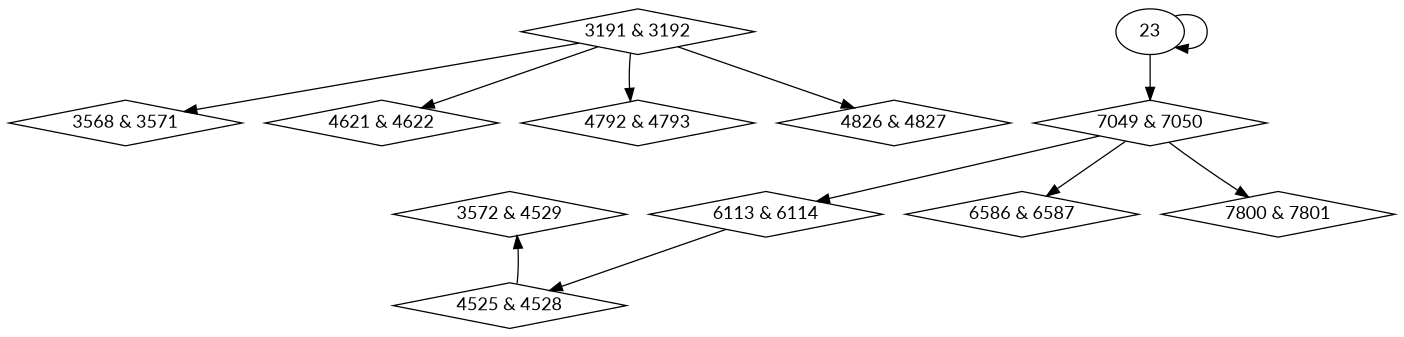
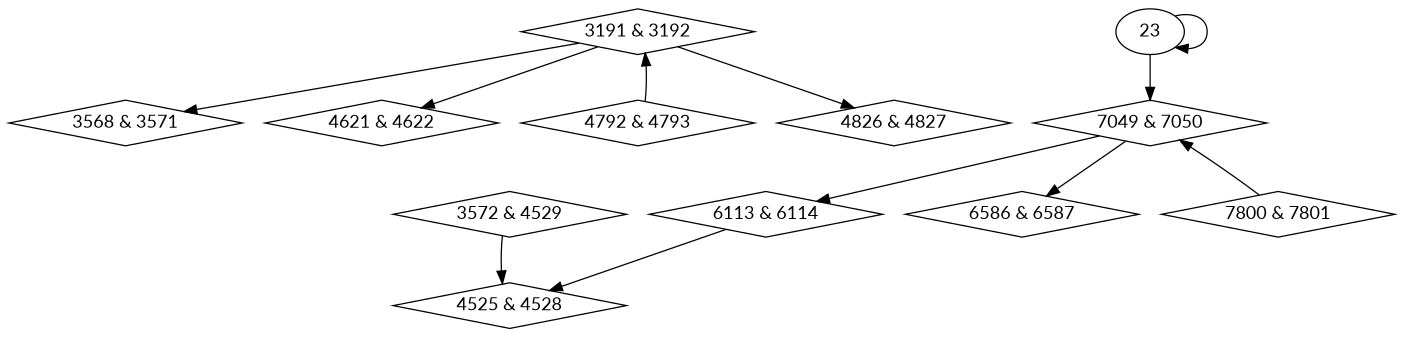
edge "3191 & 3192" -> "4792 & 4793": reversed
edge "7049 & 7050" -> "7800 & 7801": reversed
edge "4525 & 4528" -> "3572 & 4529": reversed
